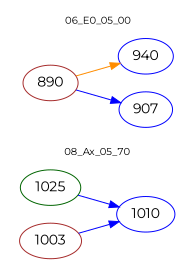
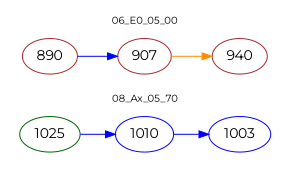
node "940": color blue -> brown
edge "890" -> "940": now "907" -> "940"
node "907": color blue -> brown
edge "1003" -> "1010": reversed
node "1003": color brown -> blue
